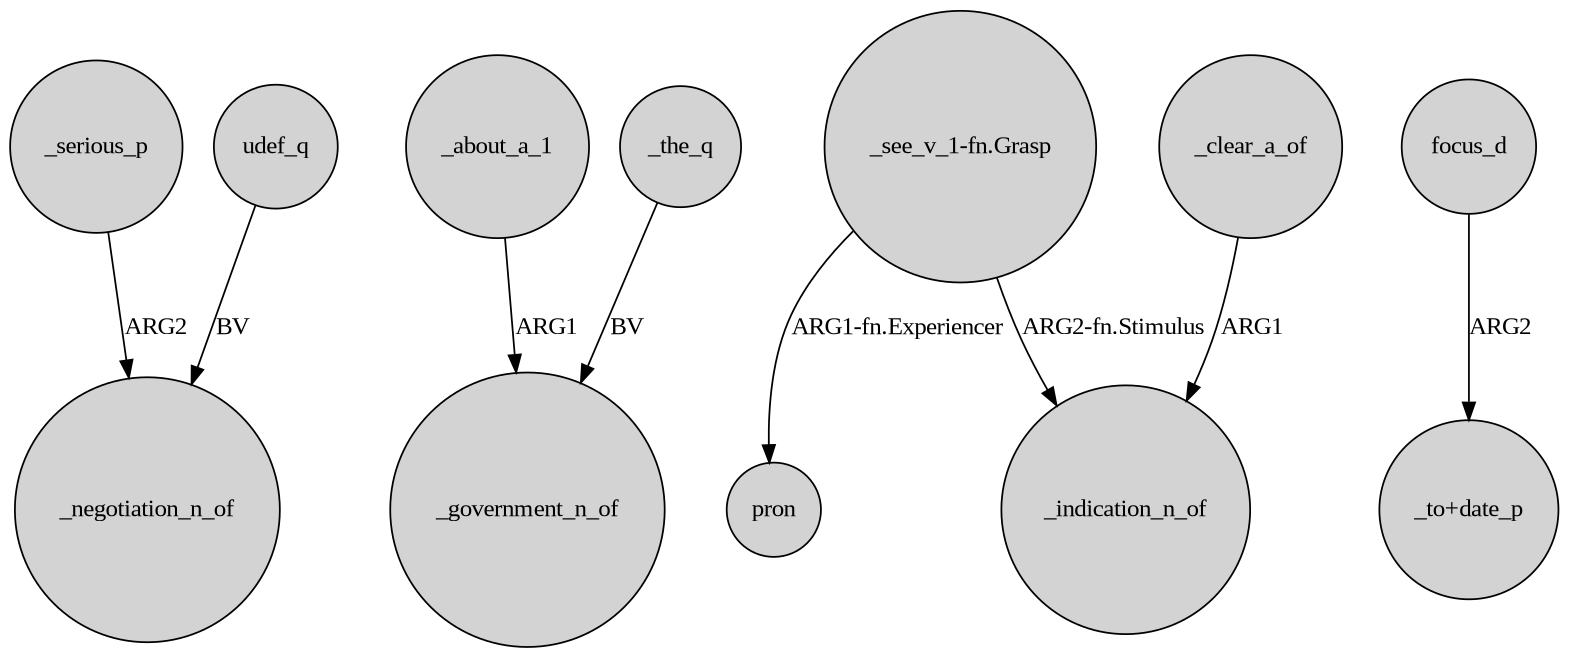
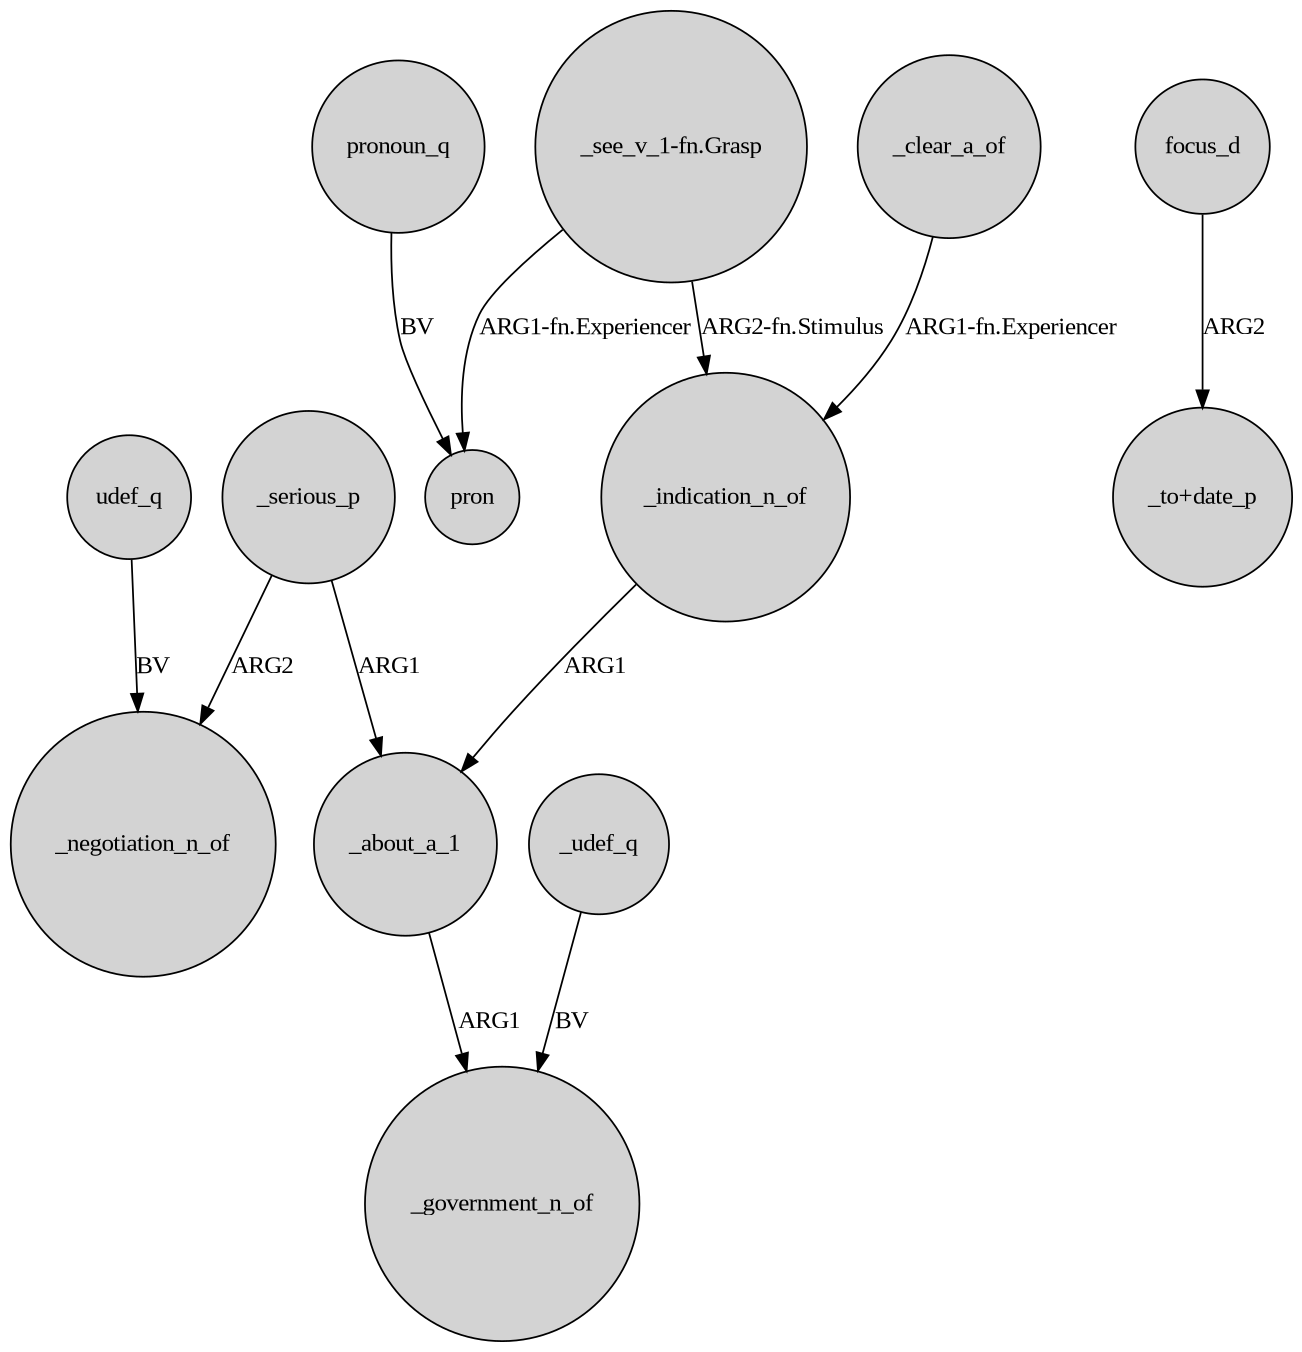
node "pronoun_q": added
node "_the_q": label "_the_q" -> "_udef_q"
edge "_clear_a_of" -> "_indication_n_of": label "ARG1" -> "ARG1-fn.Experiencer"
edge "_serious_p" -> "_about_a_1": added, label "ARG1"
edge "_indication_n_of" -> "_about_a_1": added, label "ARG1"
